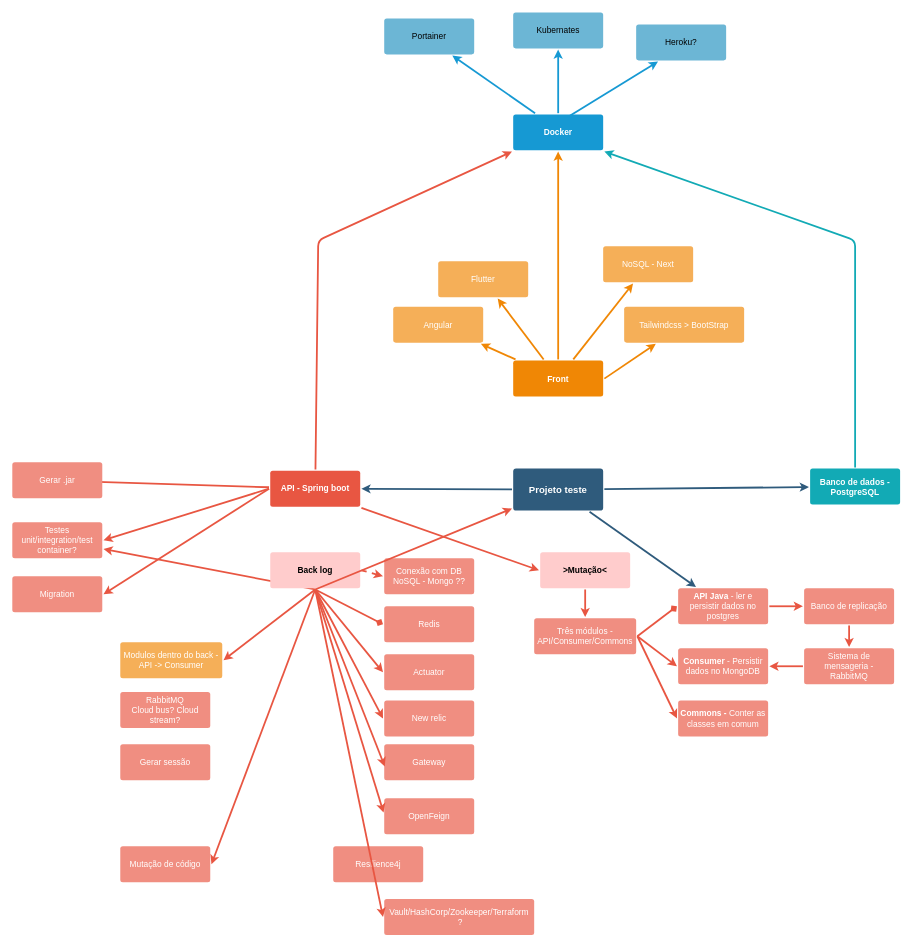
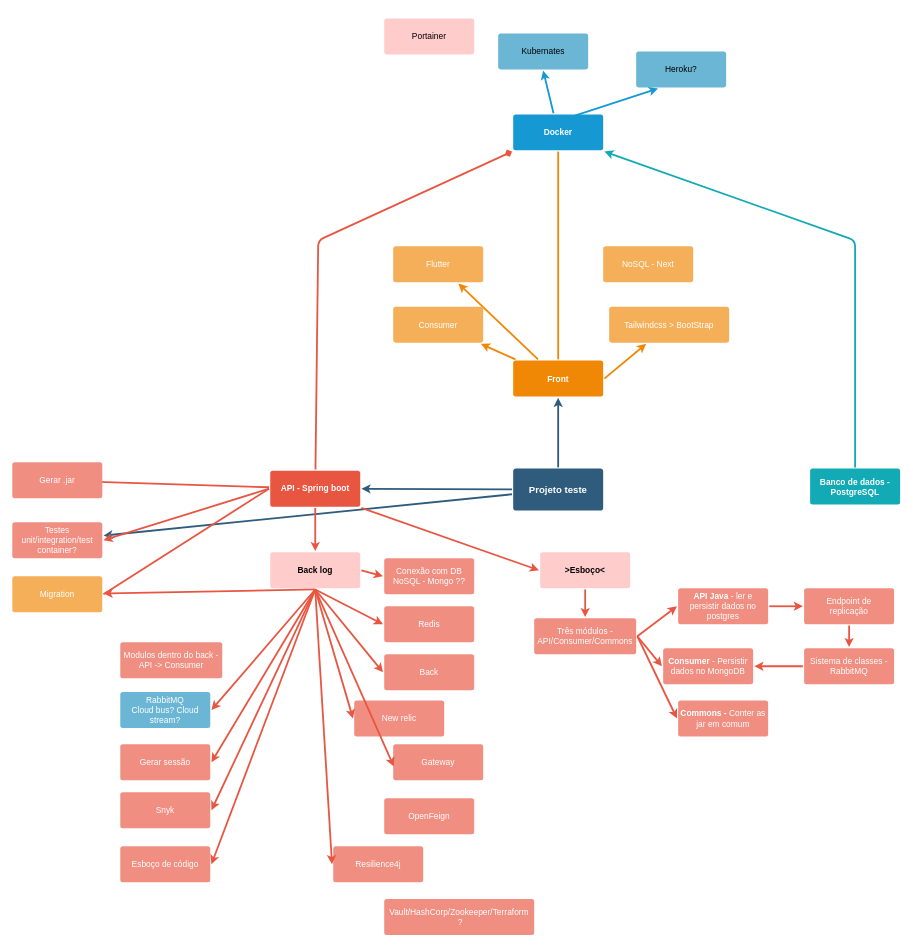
node "Kubernates": moved (558, 30) -> (543, 51)
node "Portainer": fillcolor #6cb6d5 -> #ffcccc
node "Heroku?": moved (681, 42) -> (681, 69)
edge "Docker" -> "Portainer": removed
edge "API - Spring boot" -> "Docker": arrowhead classic -> diamond
edge "Front" -> "Docker": arrowhead classic -> none
node "Flutter": moved (483, 279) -> (438, 264)
edge "Front" -> "NoSQL - Next": removed
node "Angular": label "Angular" -> "Consumer"
node "Tailwindcss > BootStrap": moved (684, 325) -> (669, 325)
edge "Projeto teste" -> "Banco de dados - PostgreSQL": now "Projeto teste" -> "Testes unit/integration/test container?"
edge "API - Spring boot" -> "Back log": added
edge "Projeto teste" -> "API Java - ler e persistir dados no postgres": now "Projeto teste" -> "Front"
edge "Back log" -> "Projeto teste": now "Back log" -> "RabbitMQ Cloud bus? Cloud stream?"
edge "Back log" -> "Testes unit/integration/test container?": now "Back log" -> "Gerar sessão"
node ">Mutação<": label ">Mutação<" -> ">Esboço<"
edge "Back log" -> "Conexão com DB NoSQL - Mongo ??": style dashed -> solid
edge "API - Spring boot" -> "Migration": arrowhead classic -> none
node "Migration": fillcolor #f08e81 -> #f5af58
node "Banco de replicação": label "Banco de replicação" -> "Endpoint de replicação"
edge "Três módulos - API/Consumer/Commons" -> "API Java - ler e persistir dados no postgres": arrowhead diamond -> classic
edge "Back log" -> "Redis": arrowhead diamond -> classic
edge "Back log" -> "Modulos dentro do back - API -> Consumer": now "Back log" -> "Migration"
node "Modulos dentro do back - API -> Consumer": fillcolor #f5af58 -> #f08e81
node "Consumer - Persistir dados no MongoDB": moved (723, 666) -> (708, 666)
node "Sistema de mensageria - RabbitMQ": label "Sistema de mensageria - RabbitMQ" -> "Sistema de classes - RabbitMQ"
node "Actuator": label "Actuator" -> "Back"
edge "Back log" -> "Snyk": added
node "RabbitMQ Cloud bus? Cloud stream?": fillcolor #f08e81 -> #6cb6d5
node "New relic": moved (429, 719) -> (399, 719)
node "Commons - Conter as classes em comum": label "Commons - Conter as classes em comum" -> "Commons - Conter as jar em comum"
edge "Back log" -> "Vault/HashCorp/Zookeeper/Terraform ?": removed
edge "Back log" -> "Resilience4j": added
edge "Back log" -> "OpenFeign": removed
node "Gateway": moved (429, 762) -> (438, 762)
node "Snyk": added
node "Mutação de código": label "Mutação de código" -> "Esboço de código"
